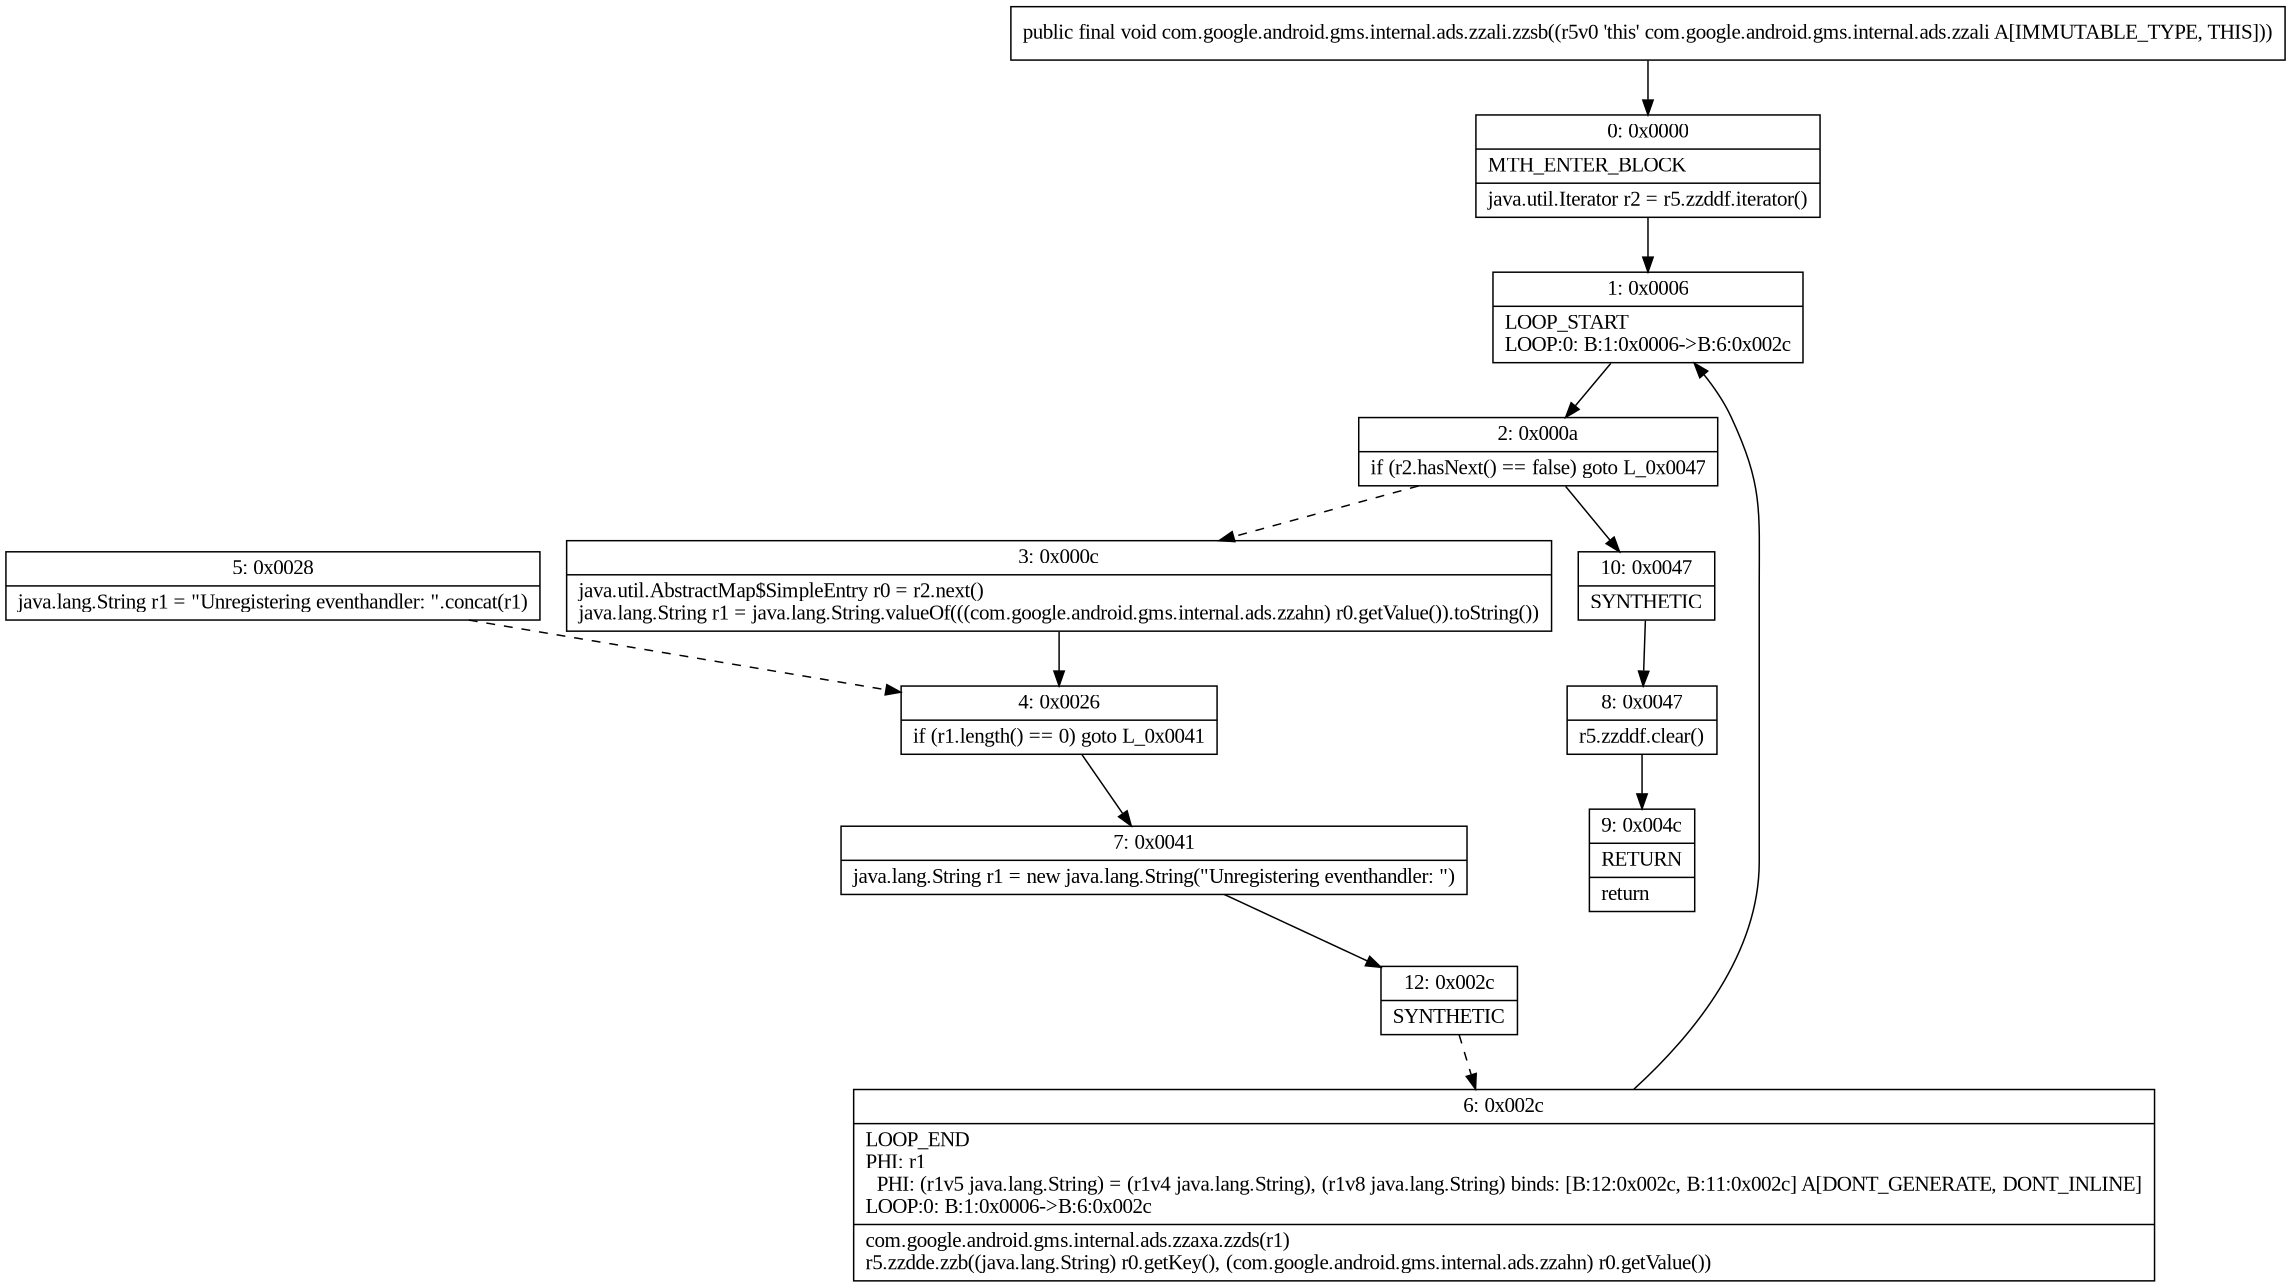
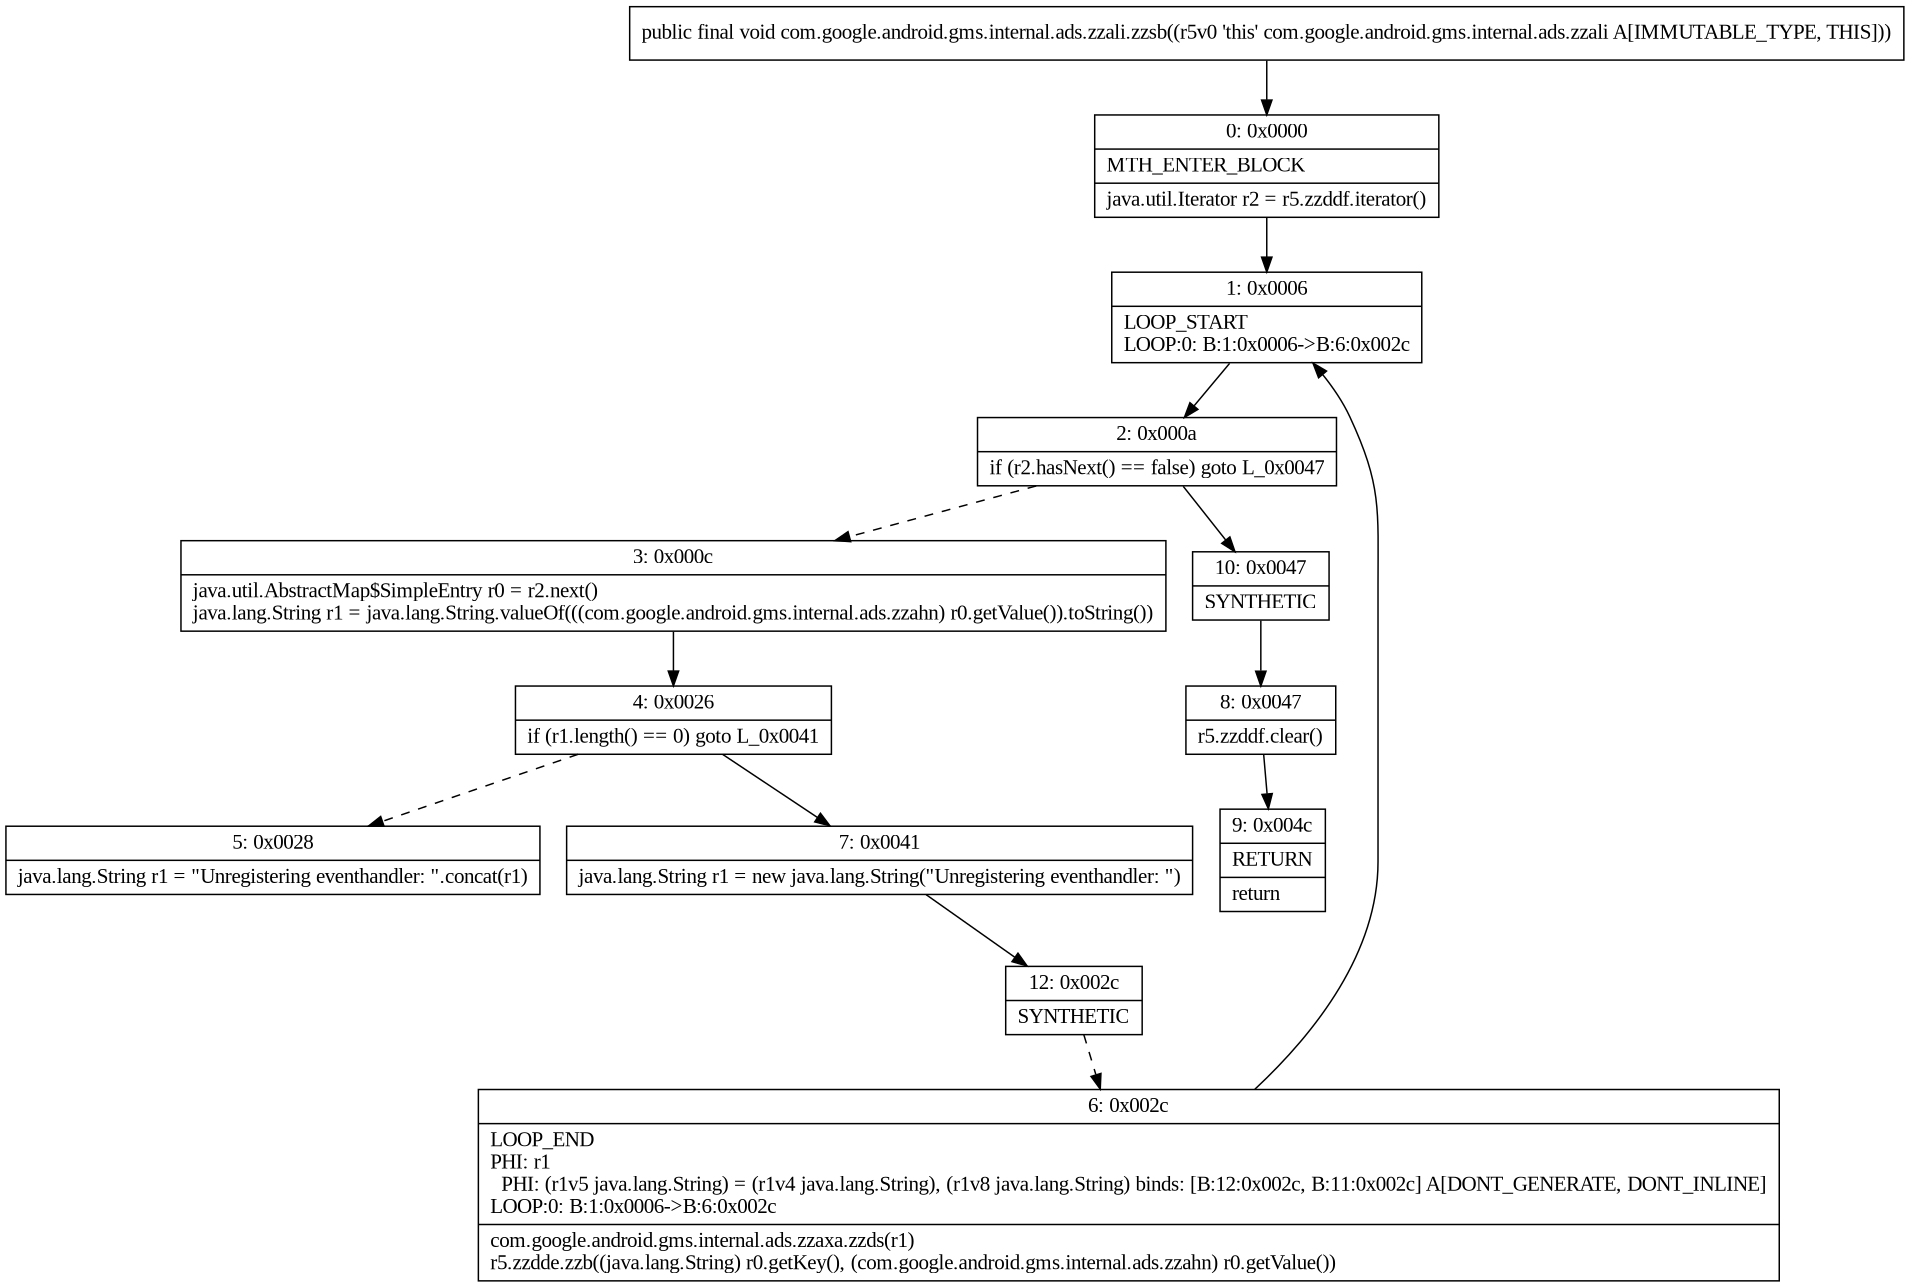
edge "5: 0x0028" -> "4: 0x0026": reversed
